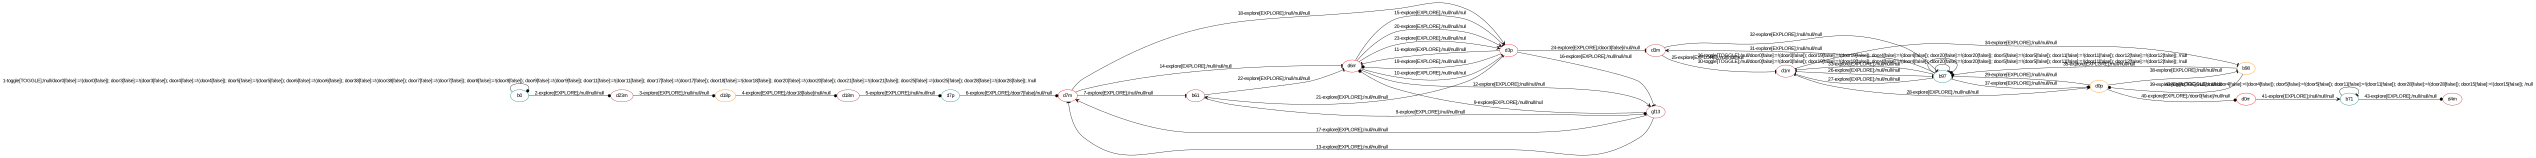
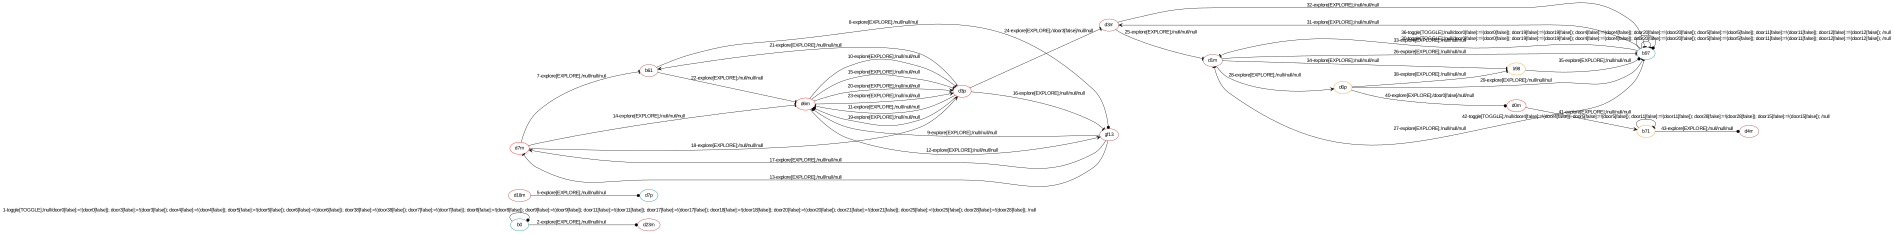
edge "b97" -> "d0p": removed, label "37-explore[EXPLORE];/null/null/null"
edge "b98" -> "d0p": removed, label "39-explore[EXPLORE];/null/null/null"
node "d18p": removed
edge "d7p" -> "d7m": removed, label "6-explore[EXPLORE];/door7[false]/null/null"
node "b71": color teal -> darkorange
